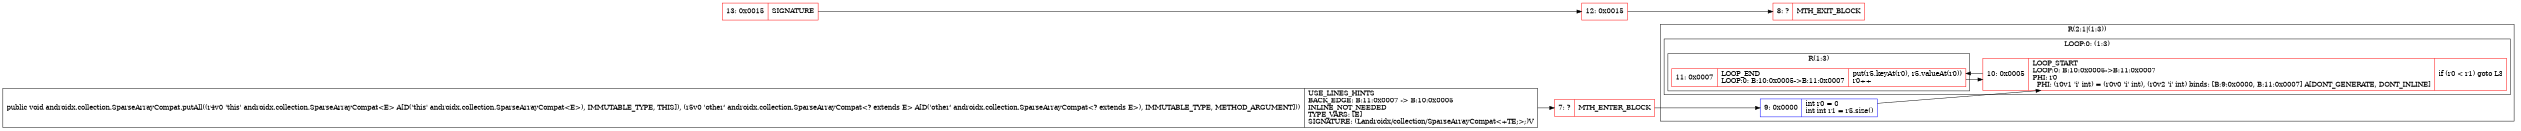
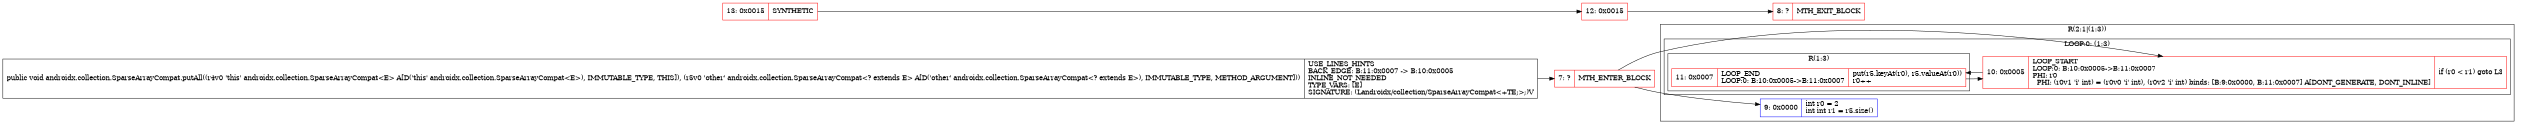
node "13: 0x0015": text "SIGNATURE" -> "SYNTHETIC"
edge "9: 0x0000" -> "10: 0x0005": now "7: ?" -> "10: 0x0005"
node "9: 0x0000": text "int r0 = 0" -> "int r0 = 2"
